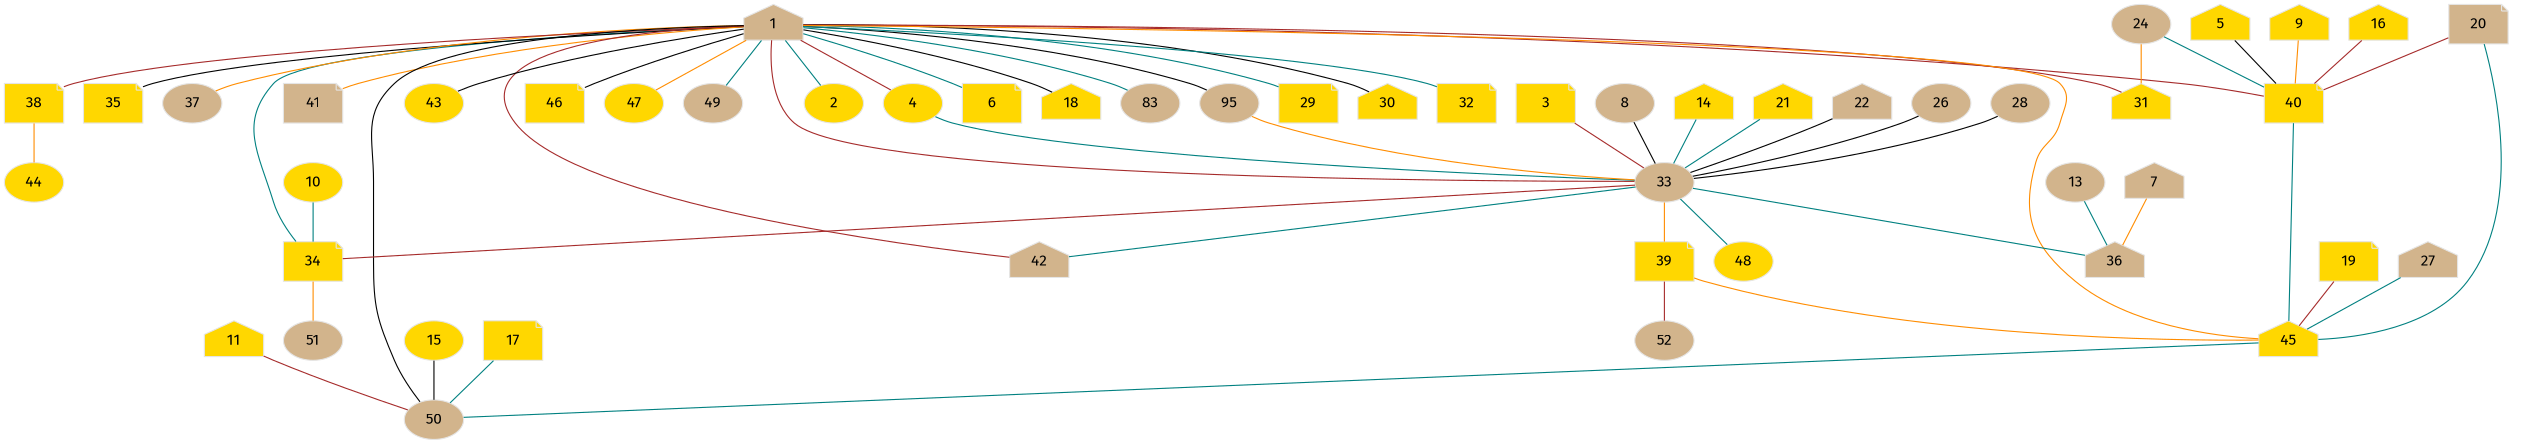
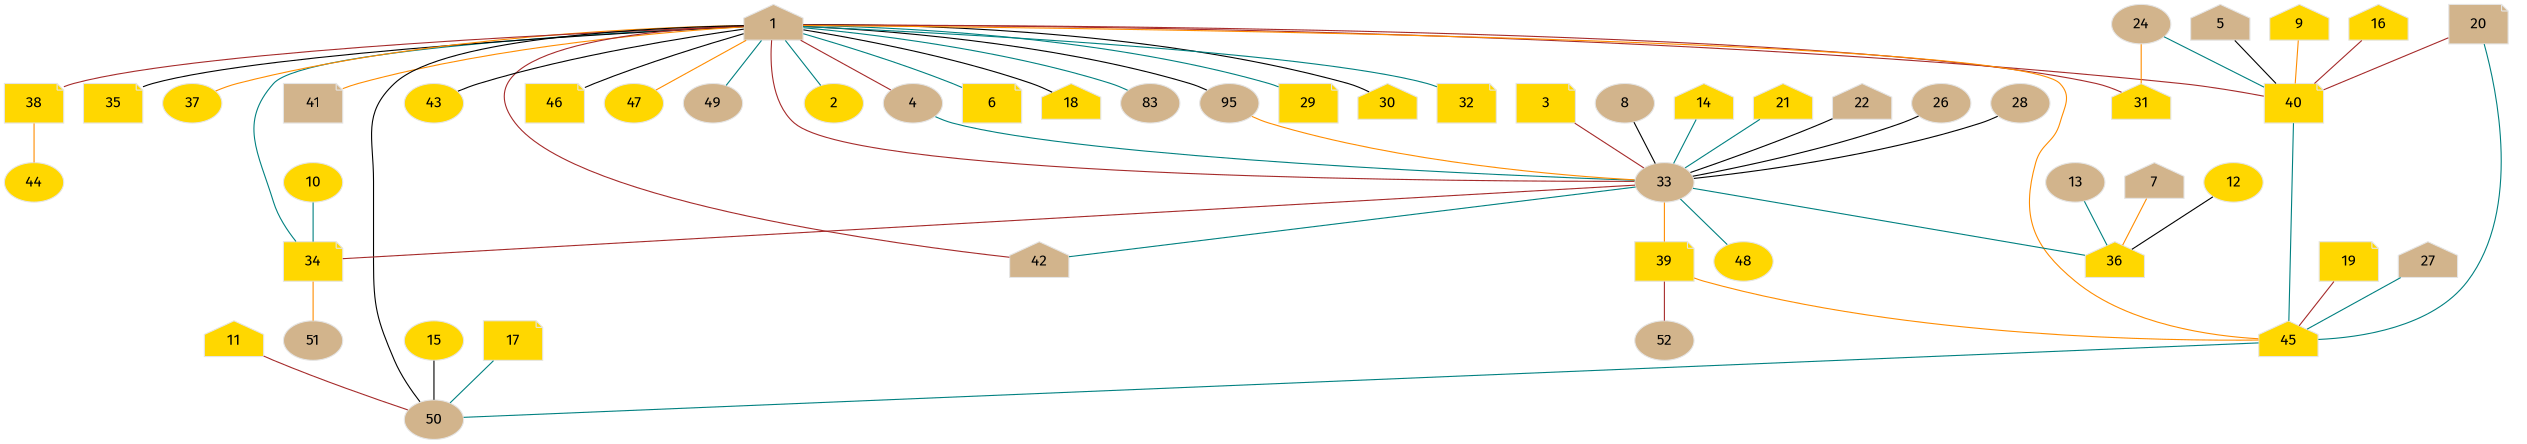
node "5": fillcolor gold -> tan
node "37": fillcolor tan -> gold
node "4": fillcolor gold -> tan
node "12": added
node "36": fillcolor tan -> gold
